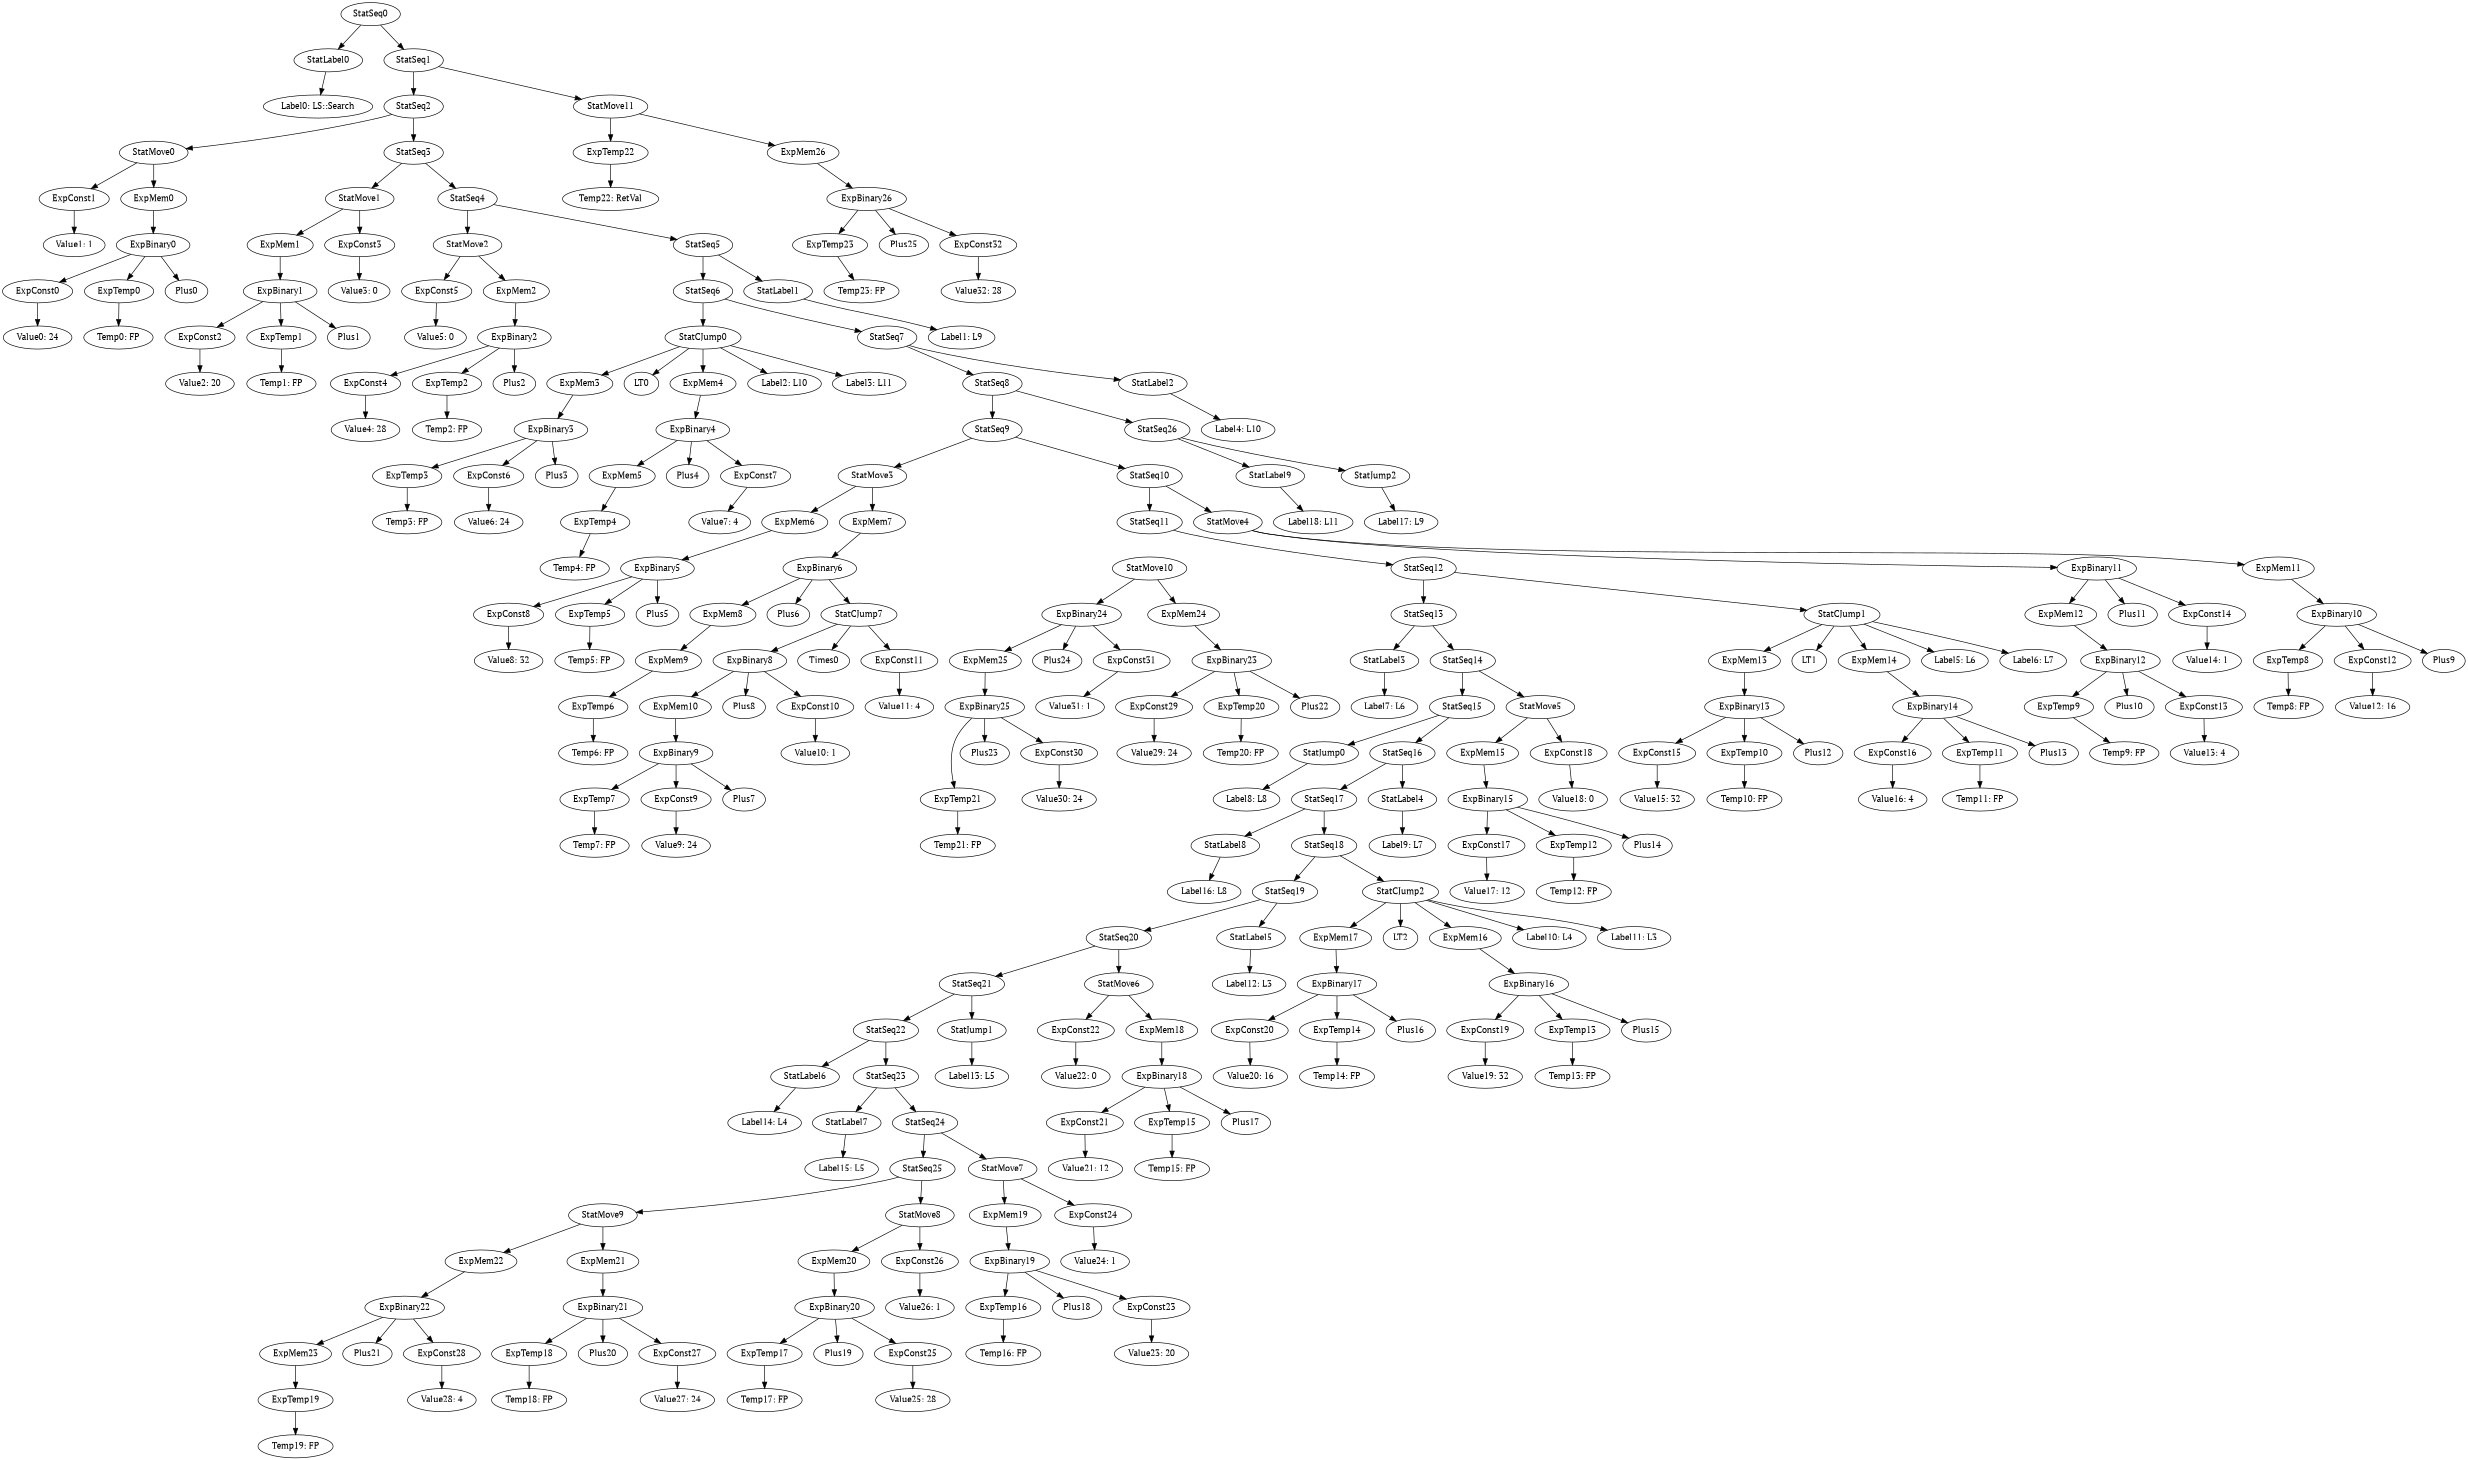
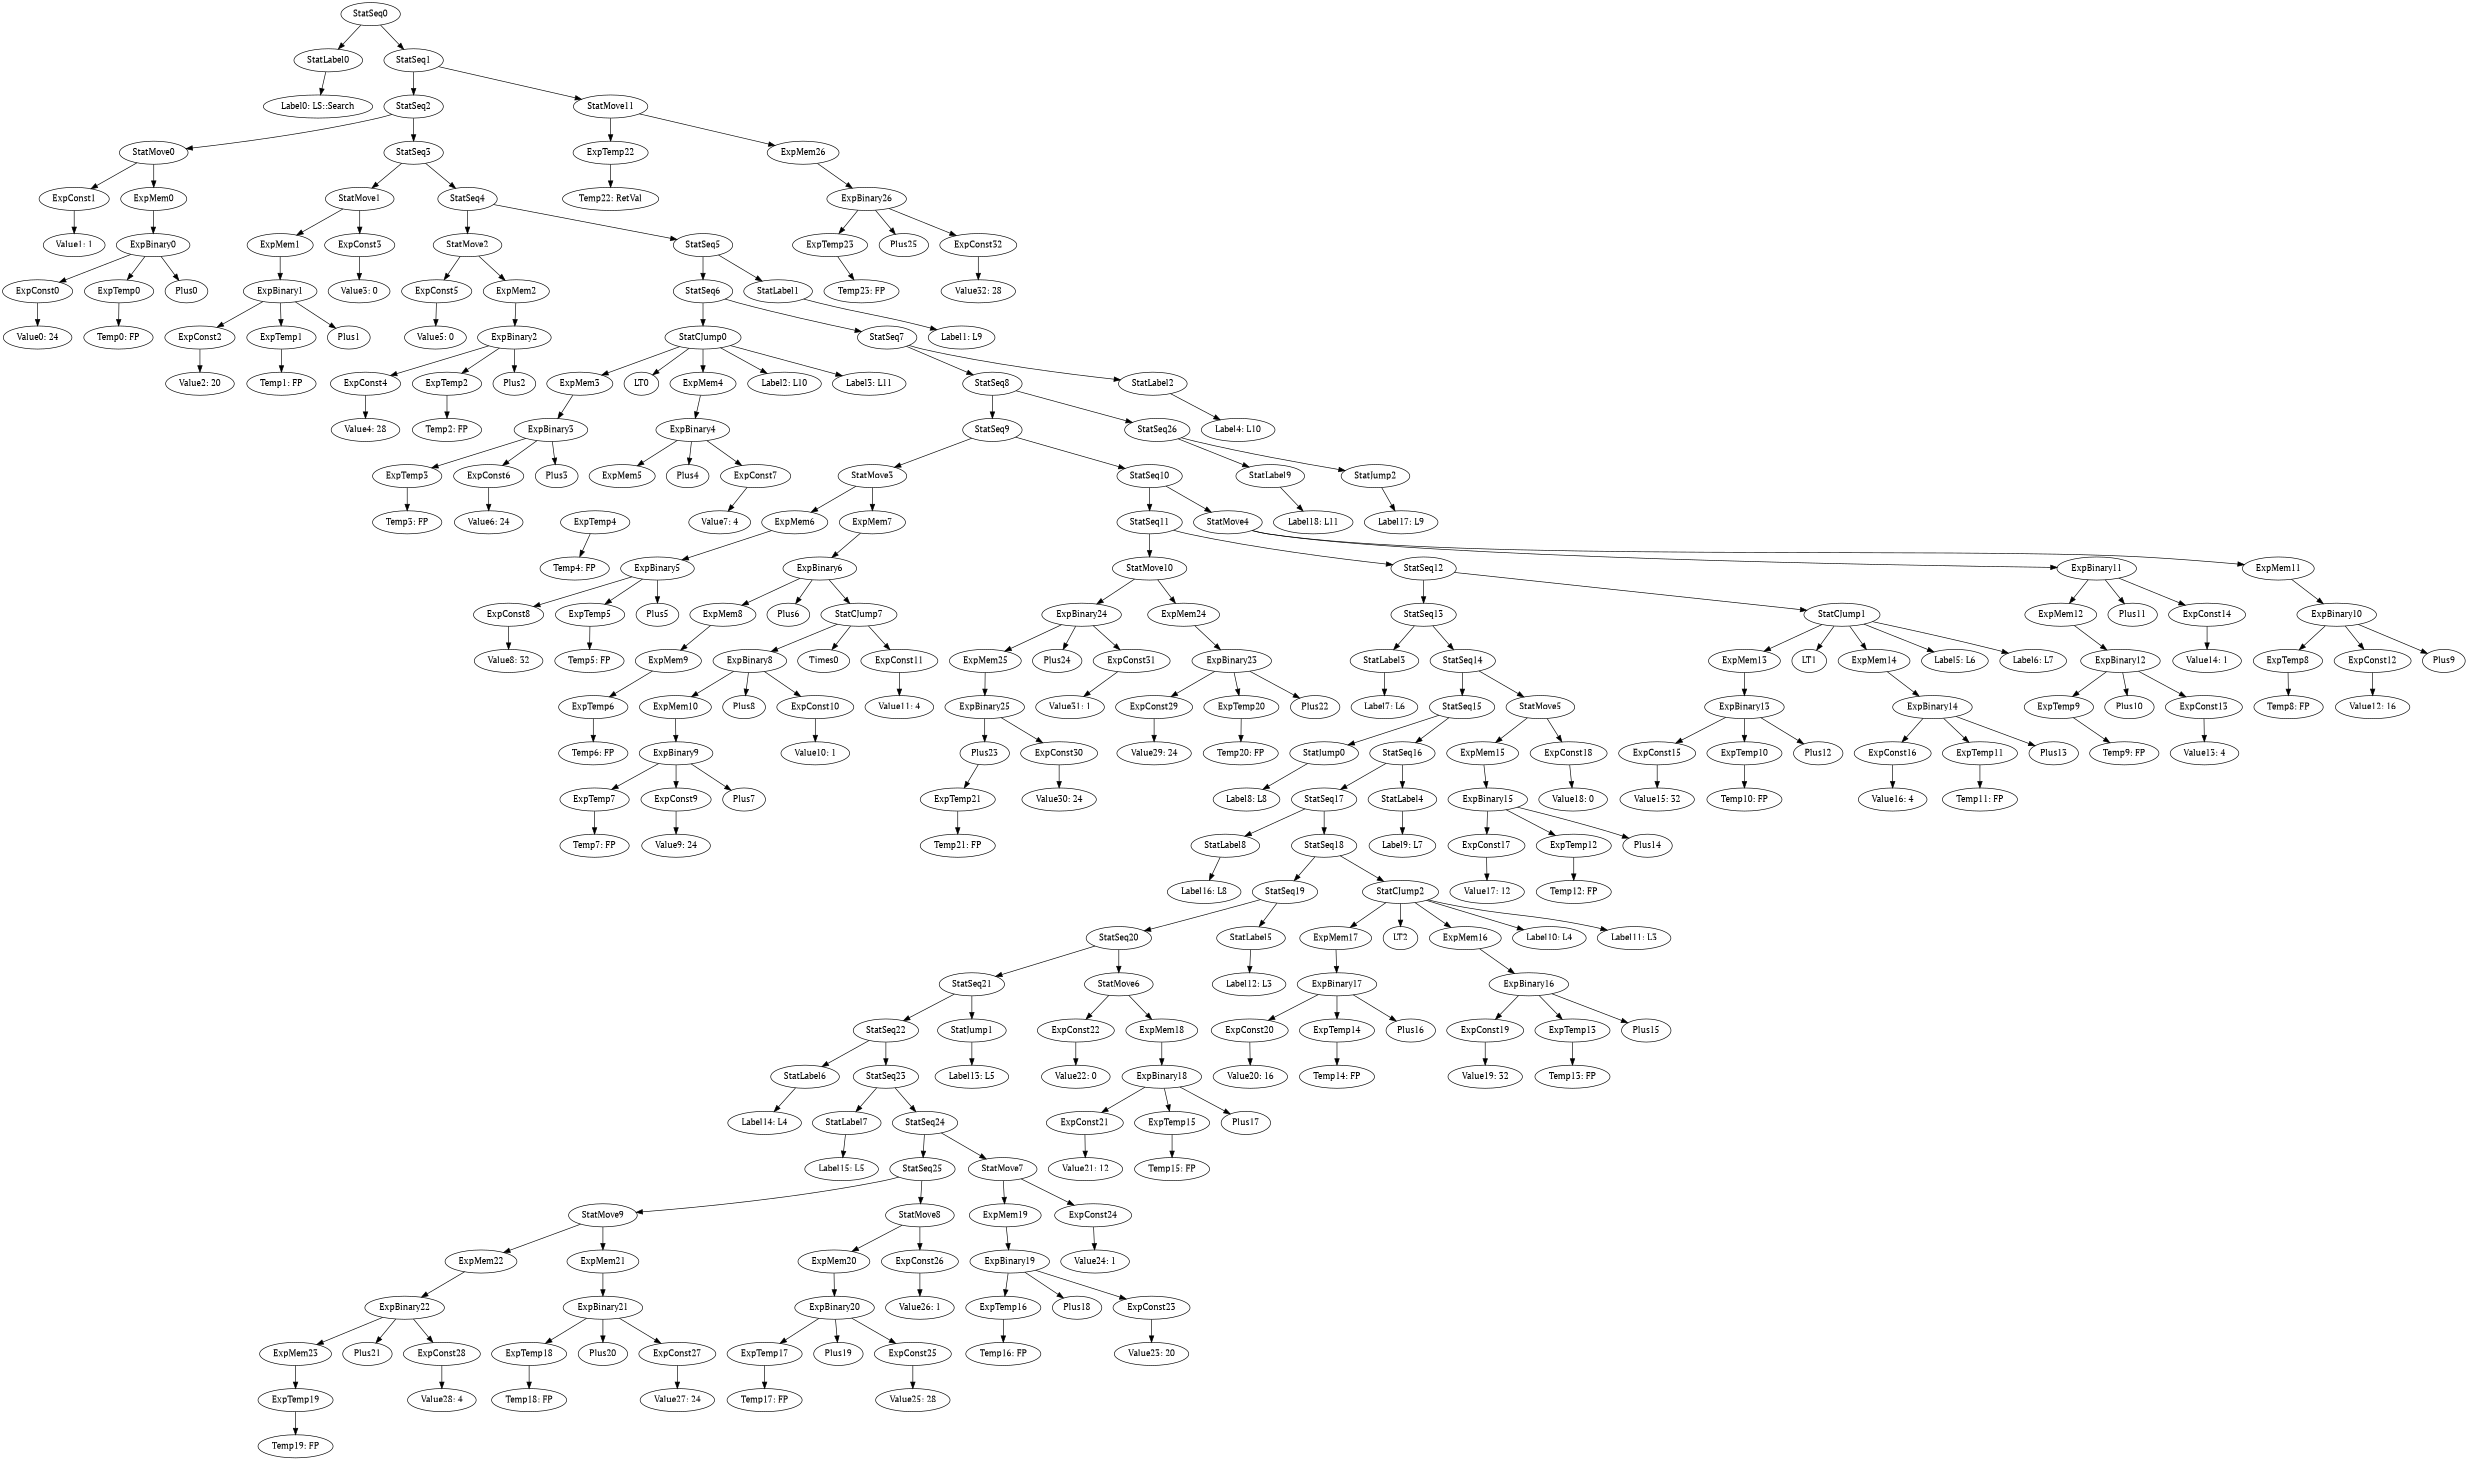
edge "ExpMem5" -> "ExpTemp4": removed
edge "StatSeq11" -> "StatMove10": added
edge "ExpBinary25" -> "ExpTemp21": now "Plus23" -> "ExpTemp21"
